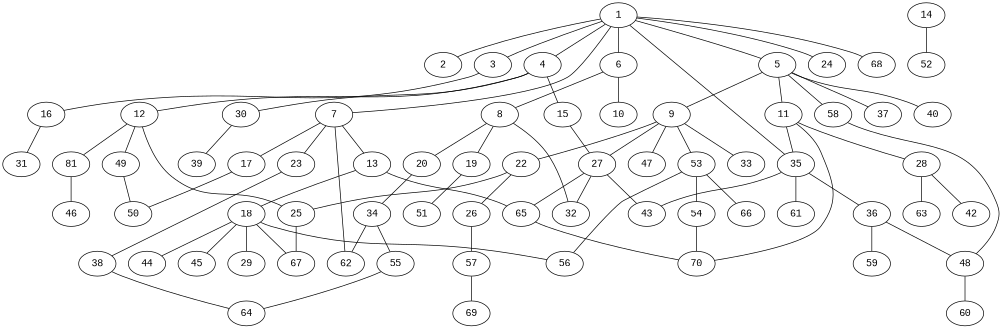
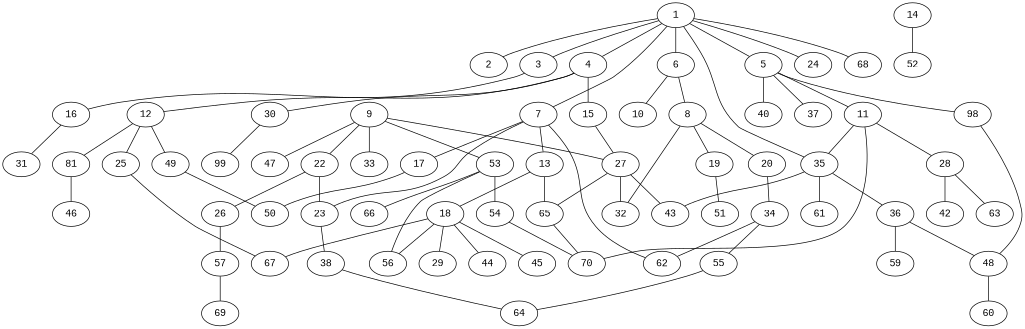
edge "5" -- "9": removed
node "58": label "58" -> "98"
node "39": label "39" -> "99"
edge "22" -- "25": now "22" -- "23"
